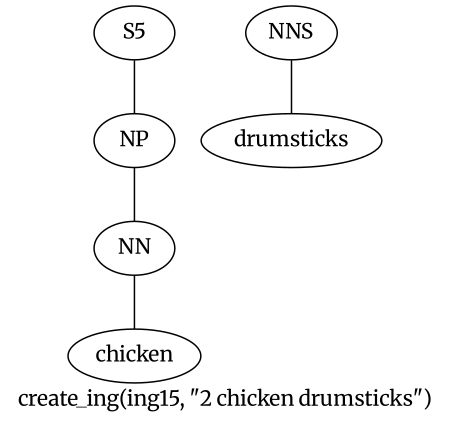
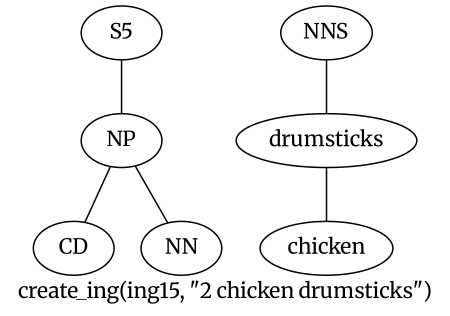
node "CD": added
edge "NN" -- "chicken": now "drumsticks" -- "chicken"
